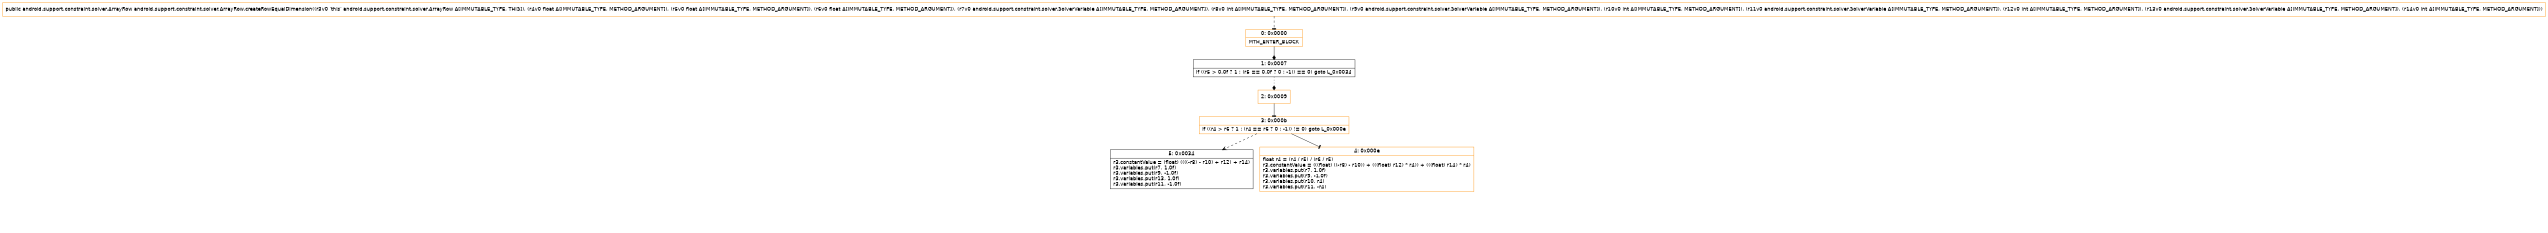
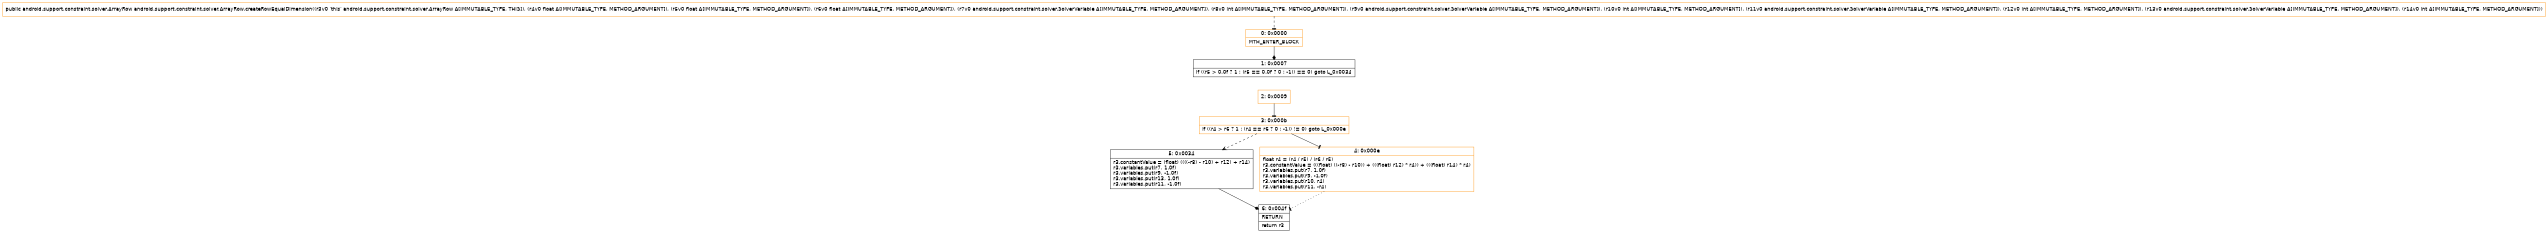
edge "1: 0x0007" -> "2: 0x0009": removed
node "6: 0x004f": added
